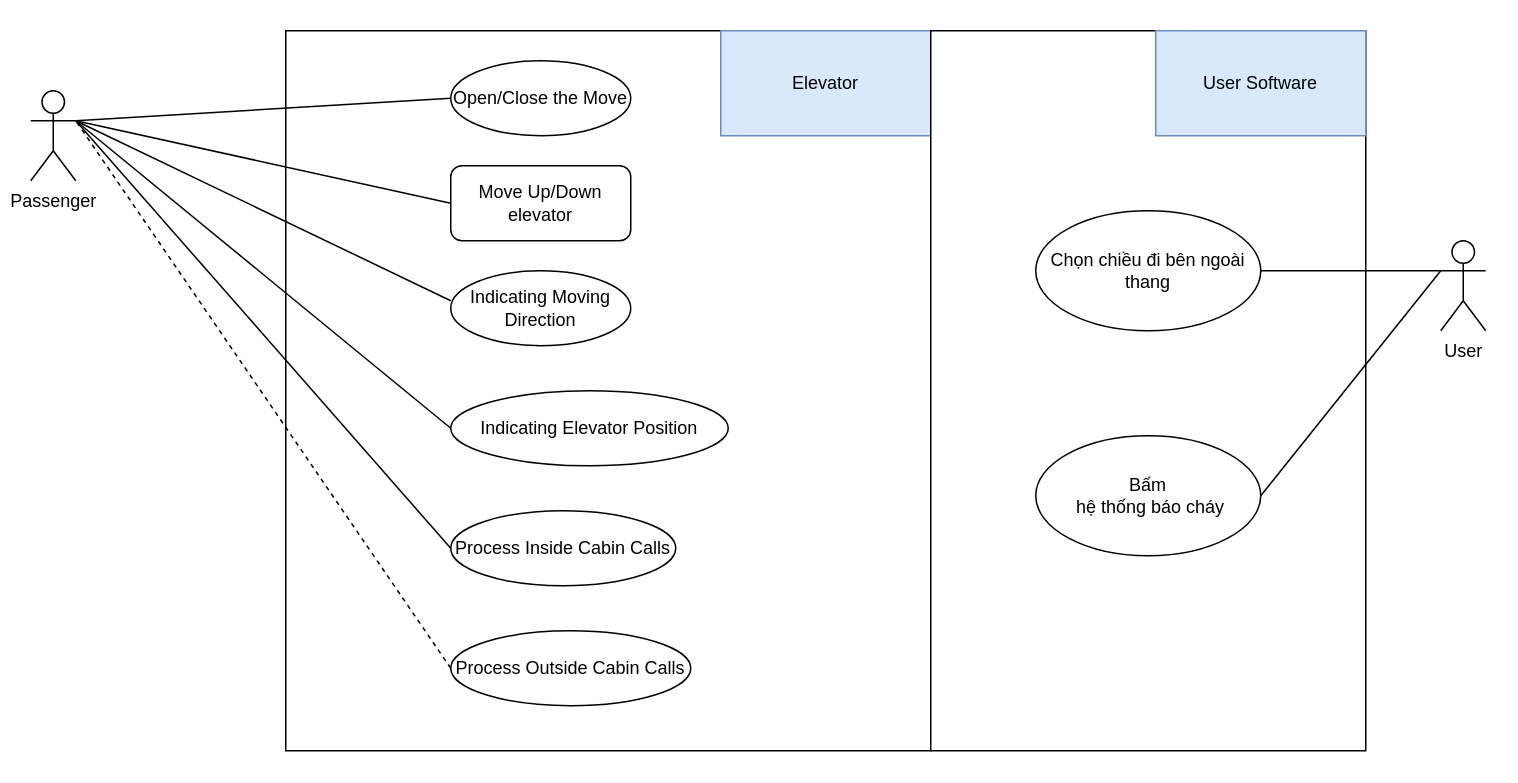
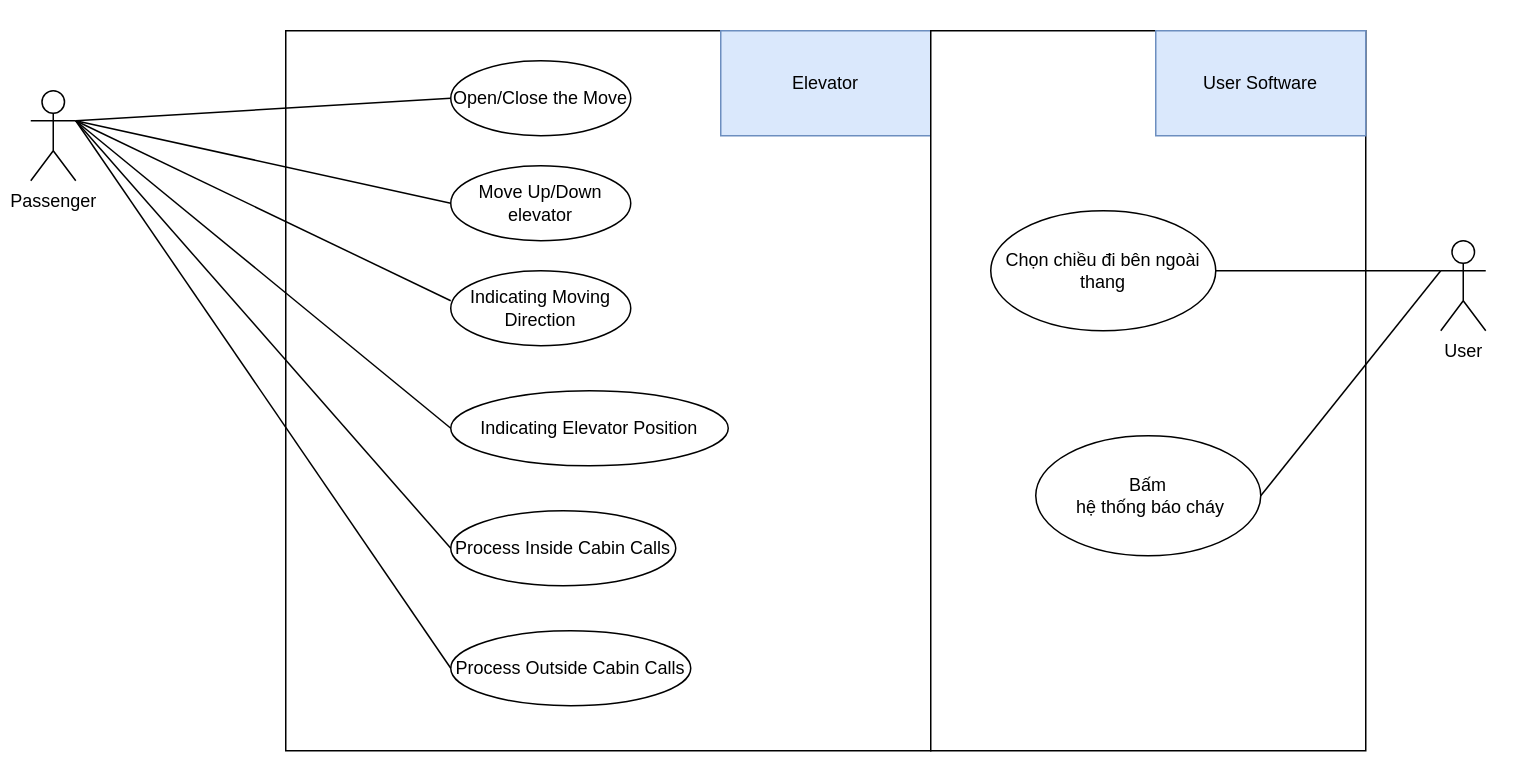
node "Move Up/Down elevator": shape rounded rectangle -> ellipse
node "Chọn chiều đi bên ngoài thang": moved (1148, 271) -> (1103, 271)
edge "Passenger" -- "Process Outside Cabin Calls": style dashed -> solid
